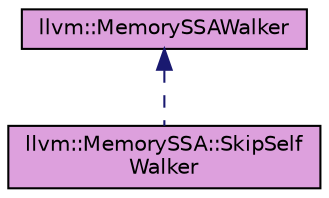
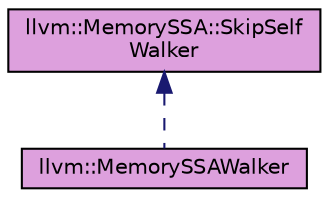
edge "llvm::MemorySSA::SkipSelf Walker" -> "llvm::MemorySSAWalker": reversed
